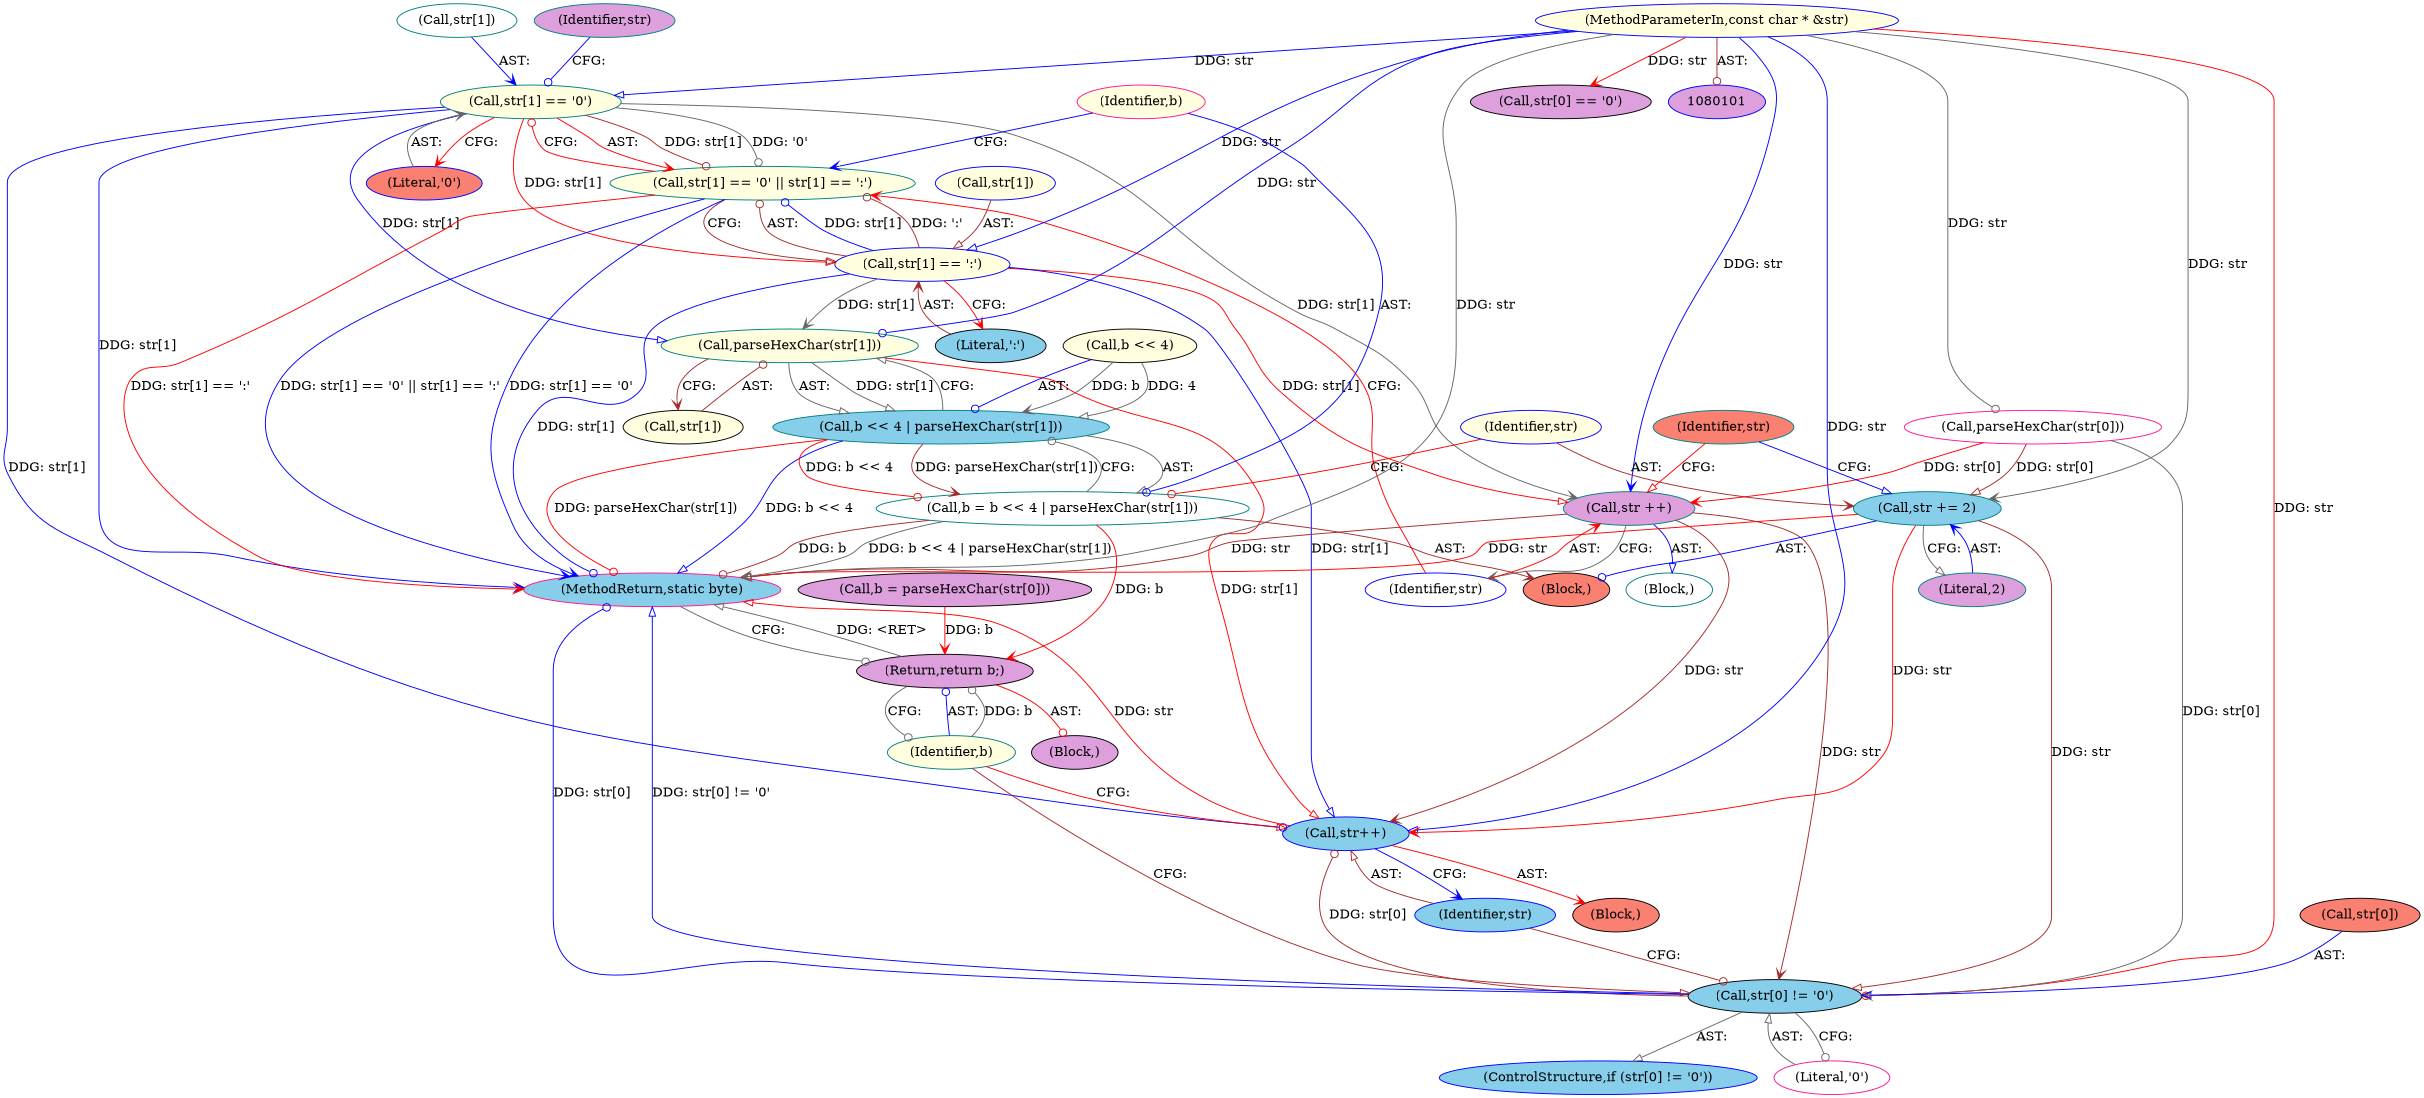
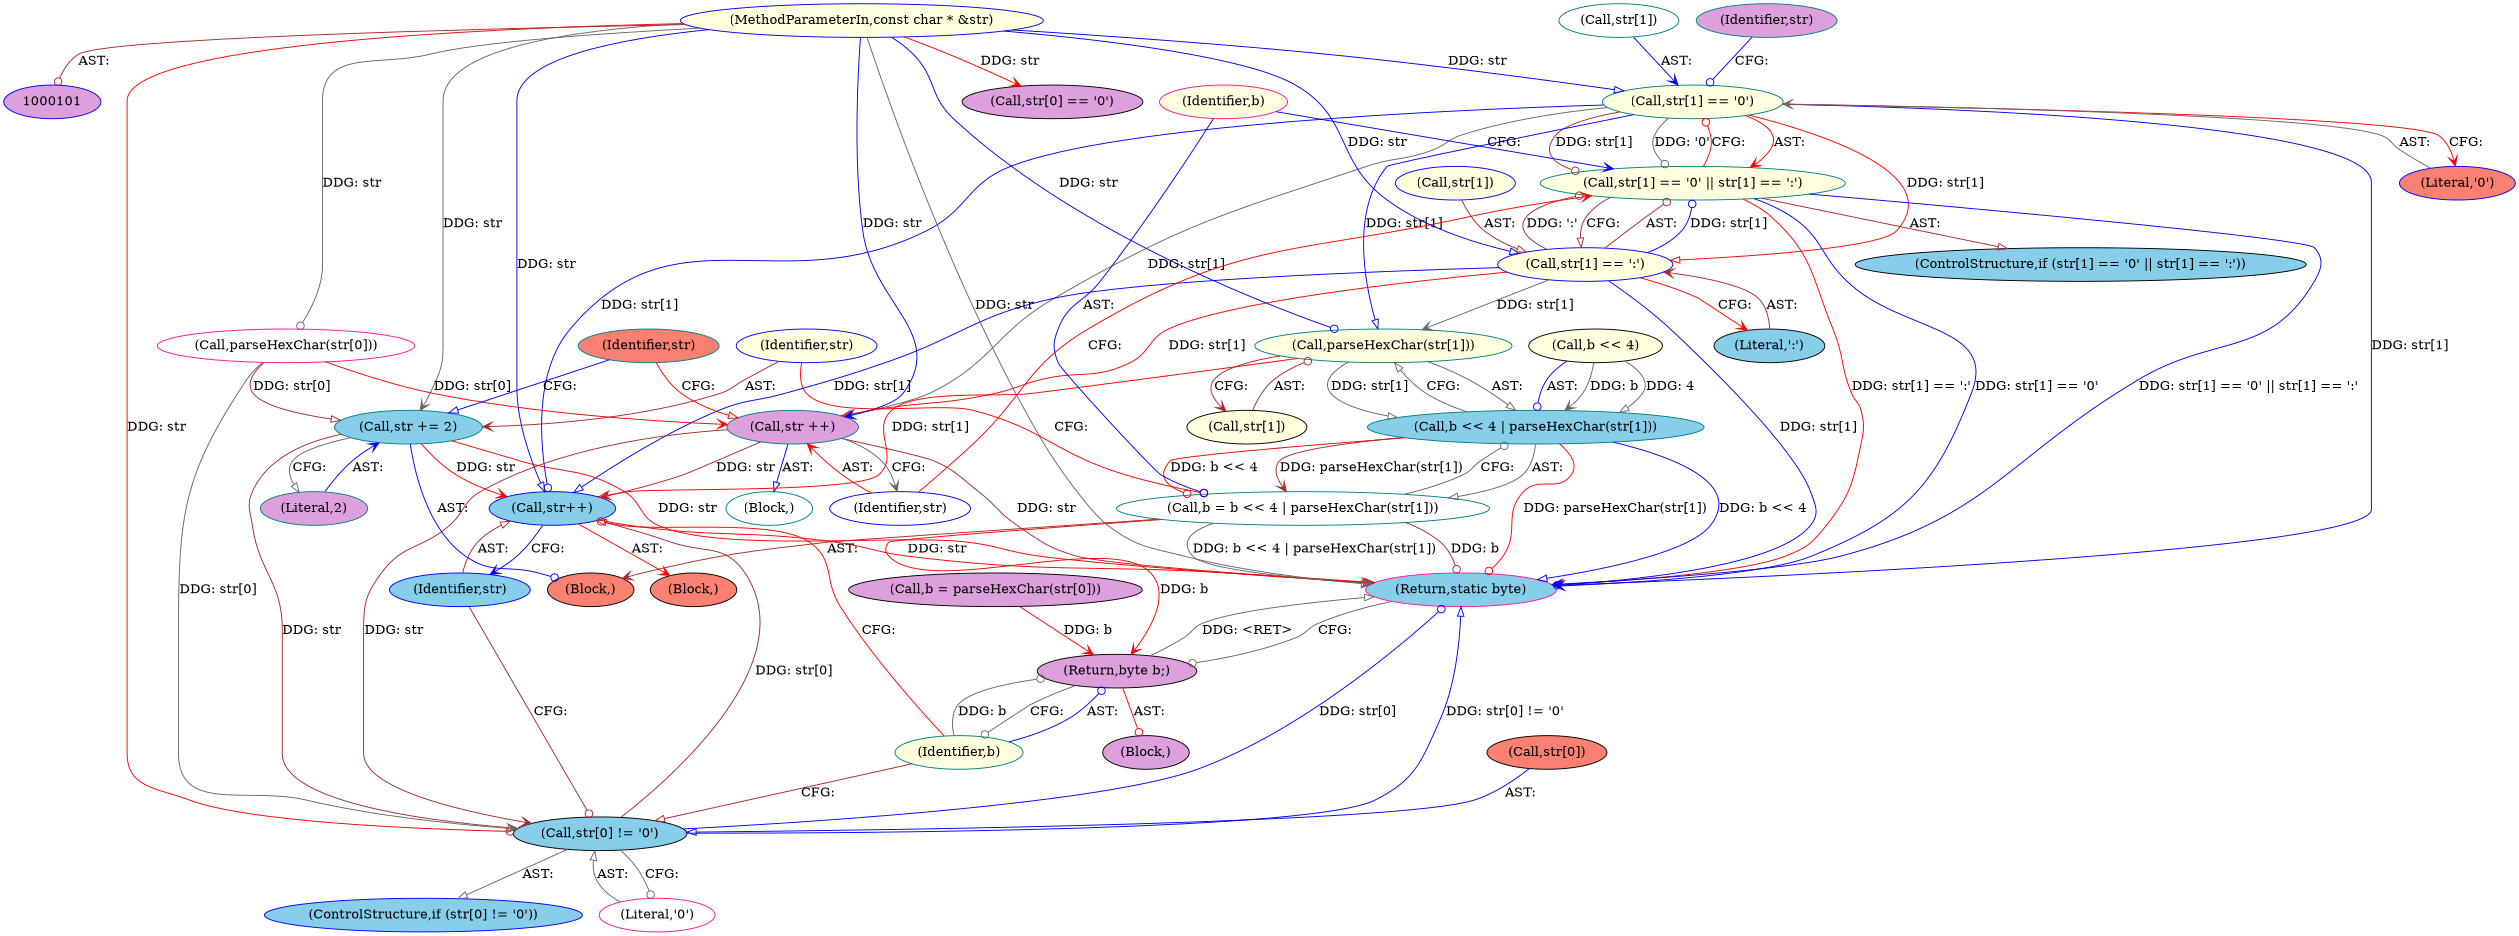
node "1080101": label "1080101" -> "1000101"
node "(ControlStructure,if (str[1] == '0' || str[1] == ':'))": added
node "(MethodReturn,static byte)": label "(MethodReturn,static byte)" -> "(Return,static byte)"
node "(Return,return b;)": label "(Return,return b;)" -> "(Return,byte b;)"
